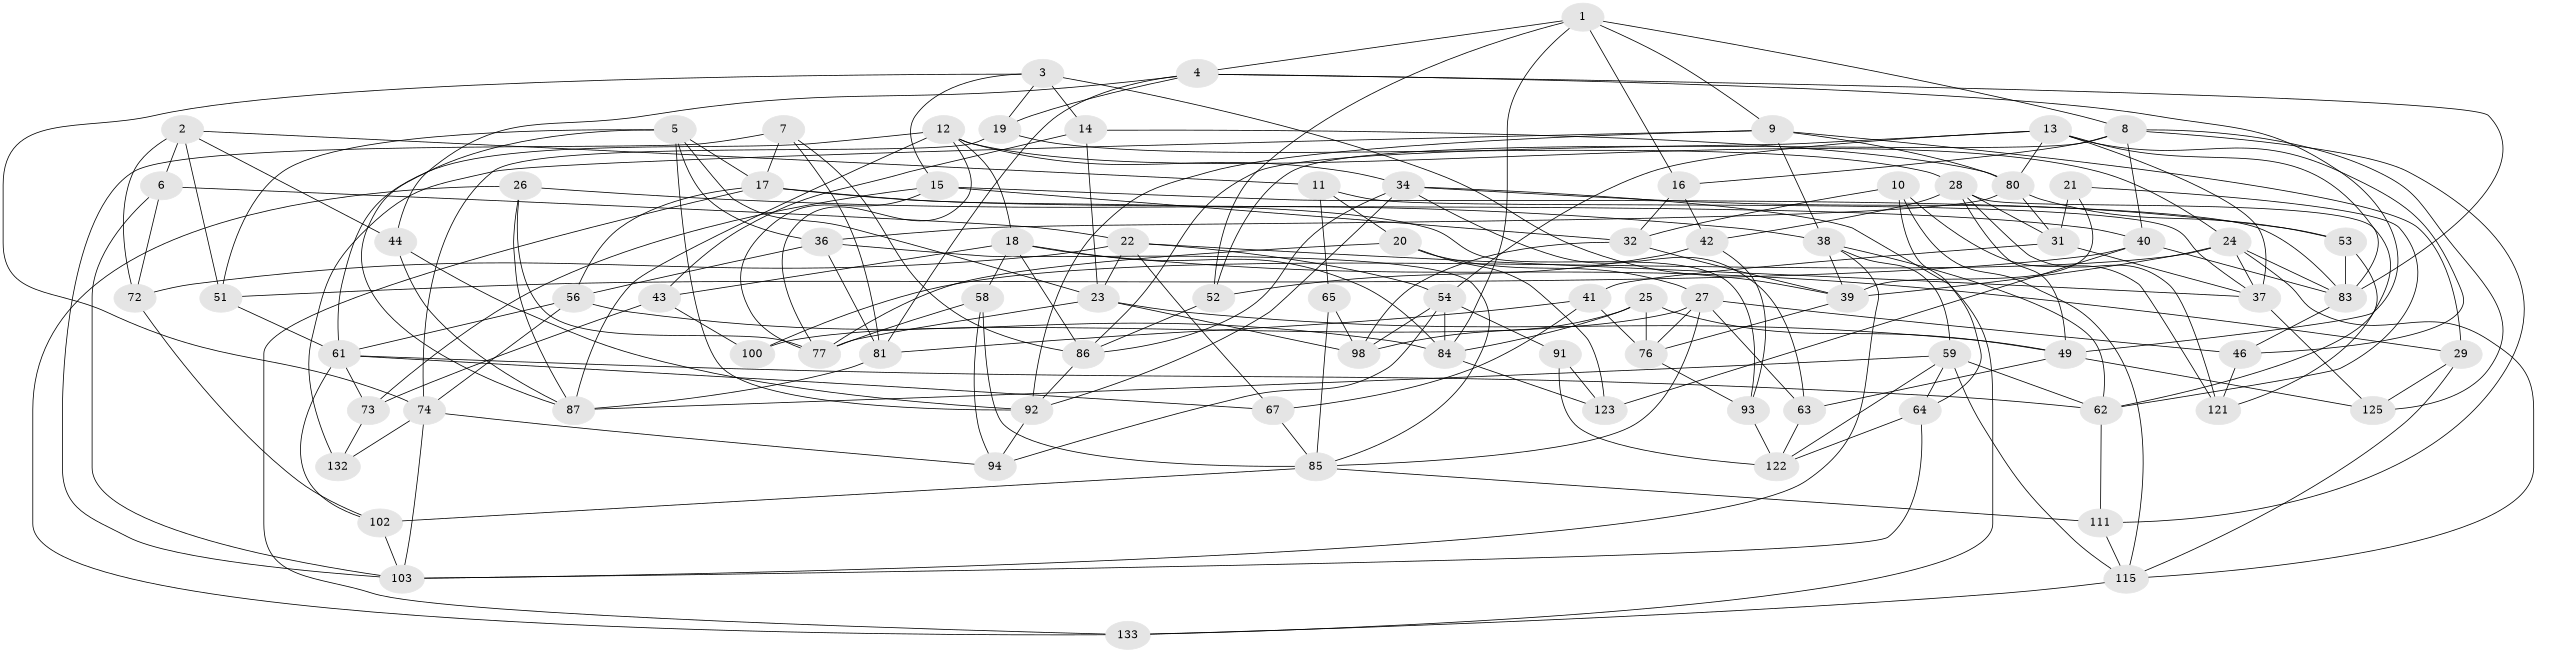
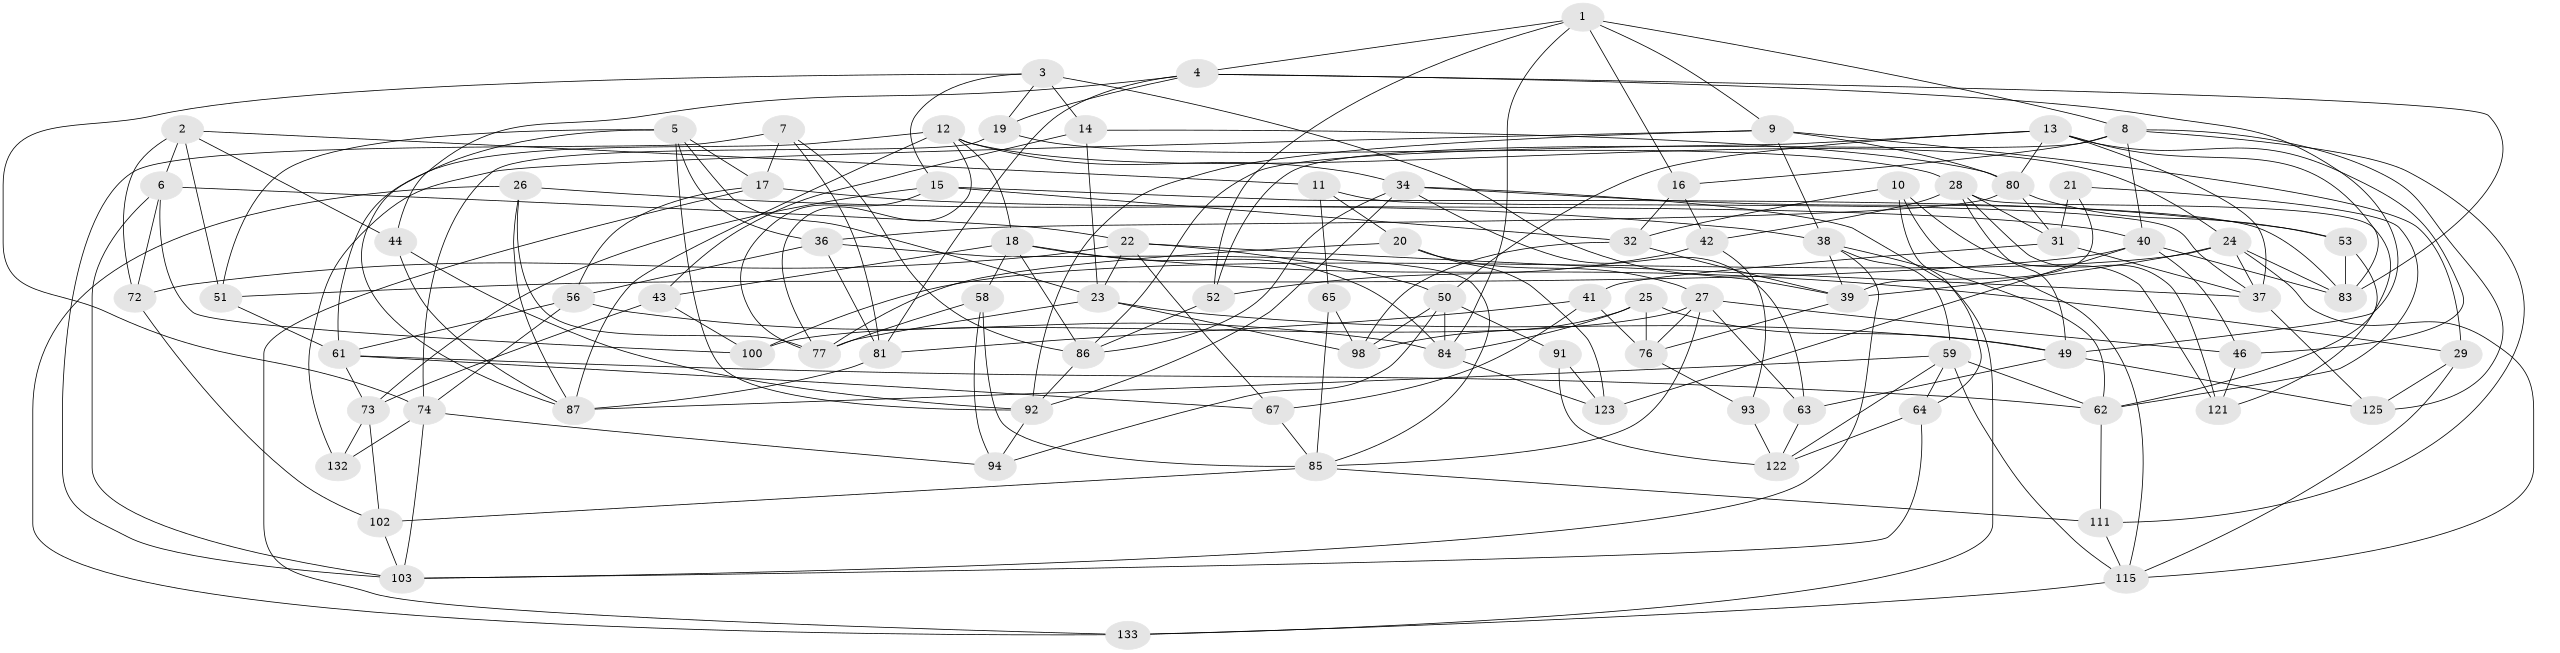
edge "17" -- "93": removed
node "54": label "54" -> "50"
edge "83" -- "46": now "40" -- "46"
edge "6" -- "100": added
edge "61" -- "102": now "73" -- "102"
